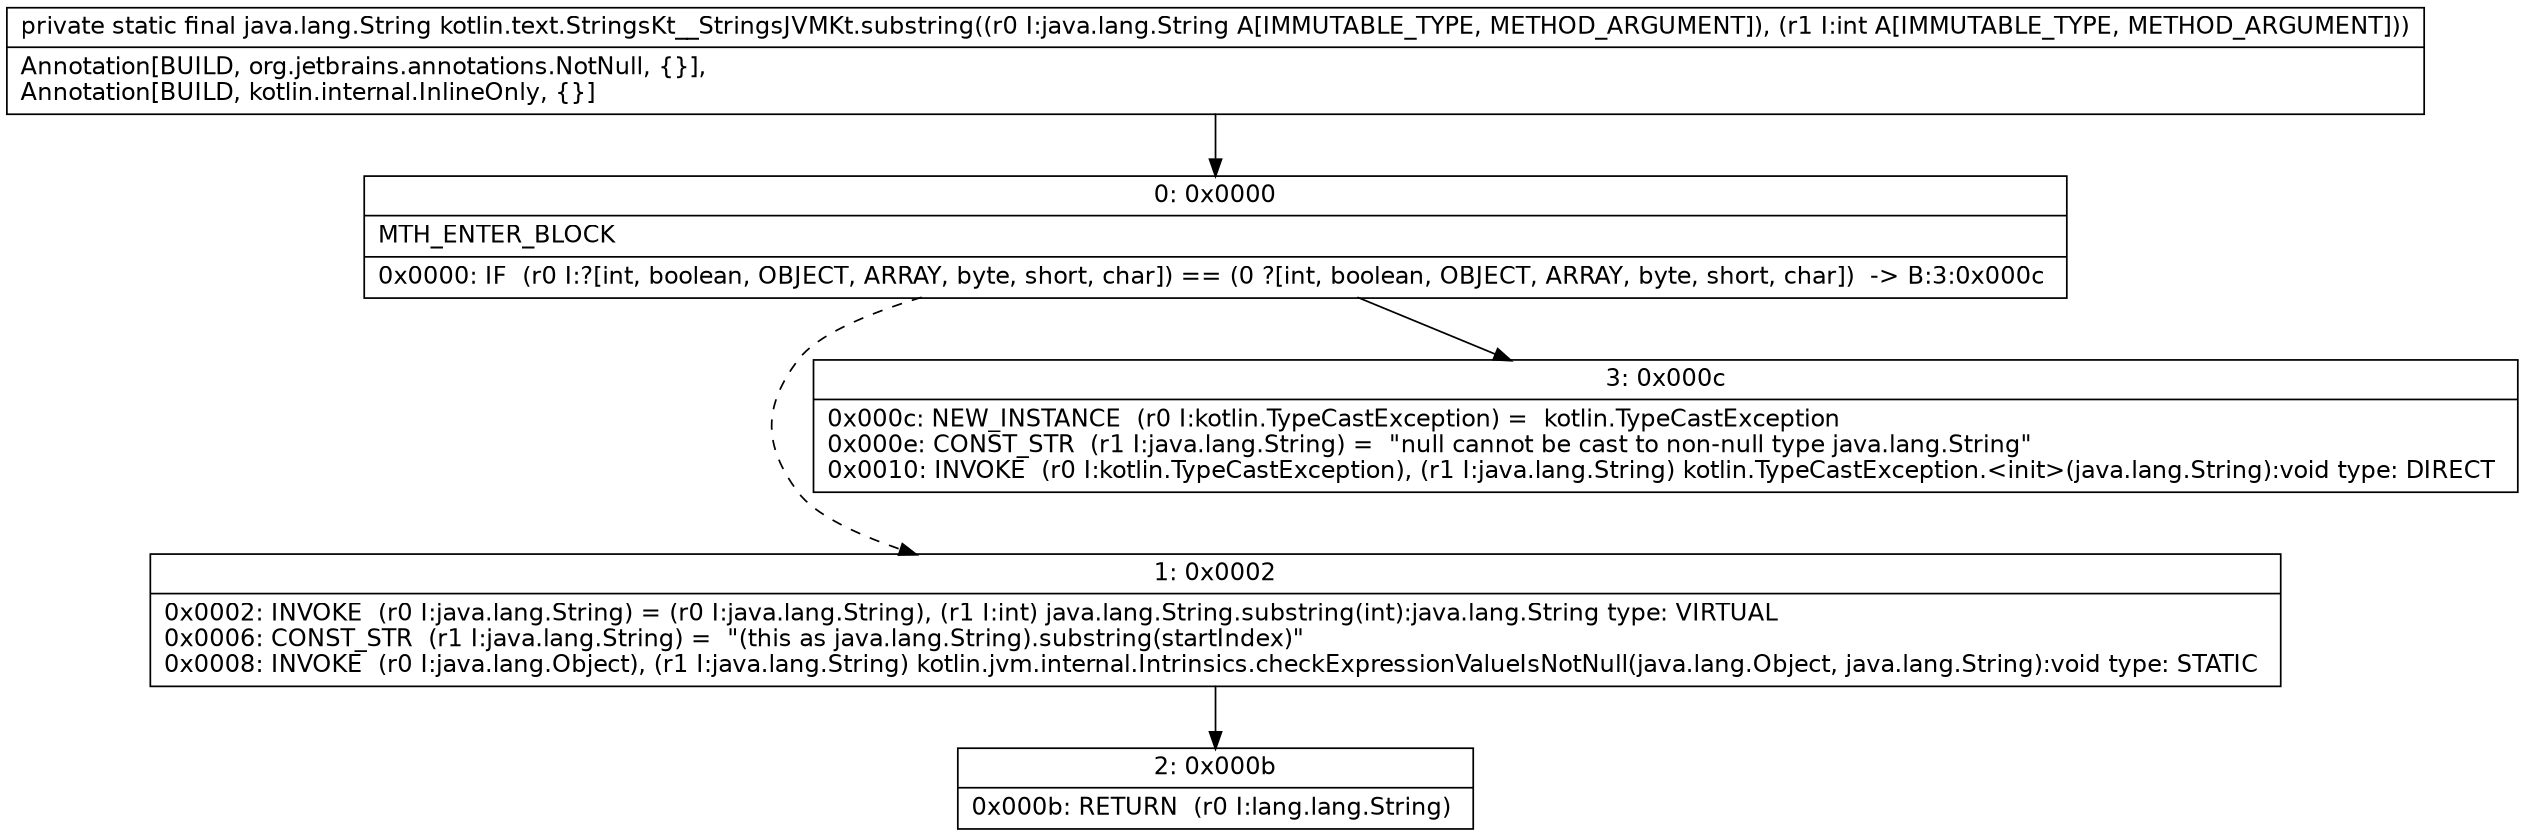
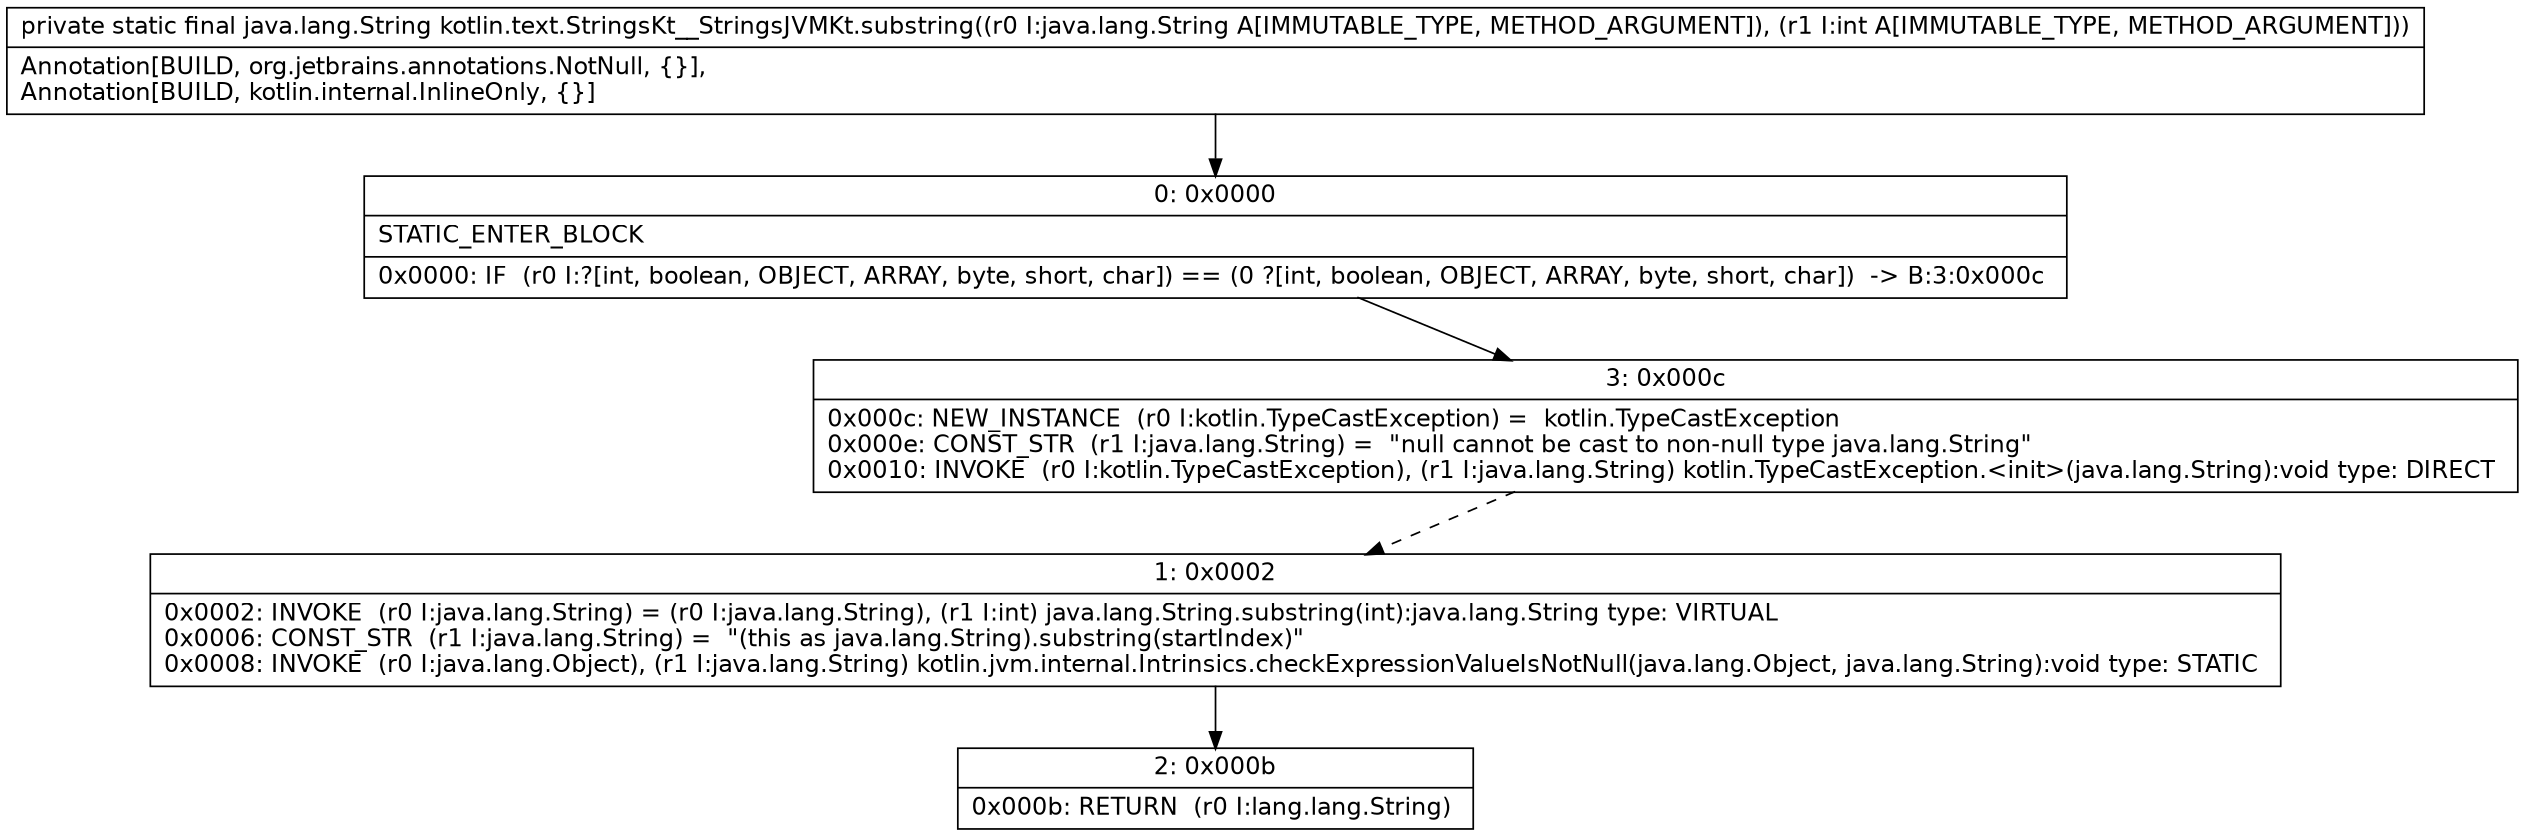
node "0: 0x0000": text "MTH_ENTER_BLOCK" -> "STATIC_ENTER_BLOCK"
edge "0: 0x0000" -> "1: 0x0002": now "3: 0x000c" -> "1: 0x0002"
